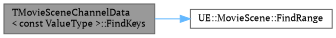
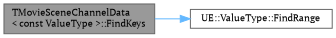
node "UE::MovieScene::FindRange": label "UE::MovieScene::FindRange" -> "UE::ValueType::FindRange"
